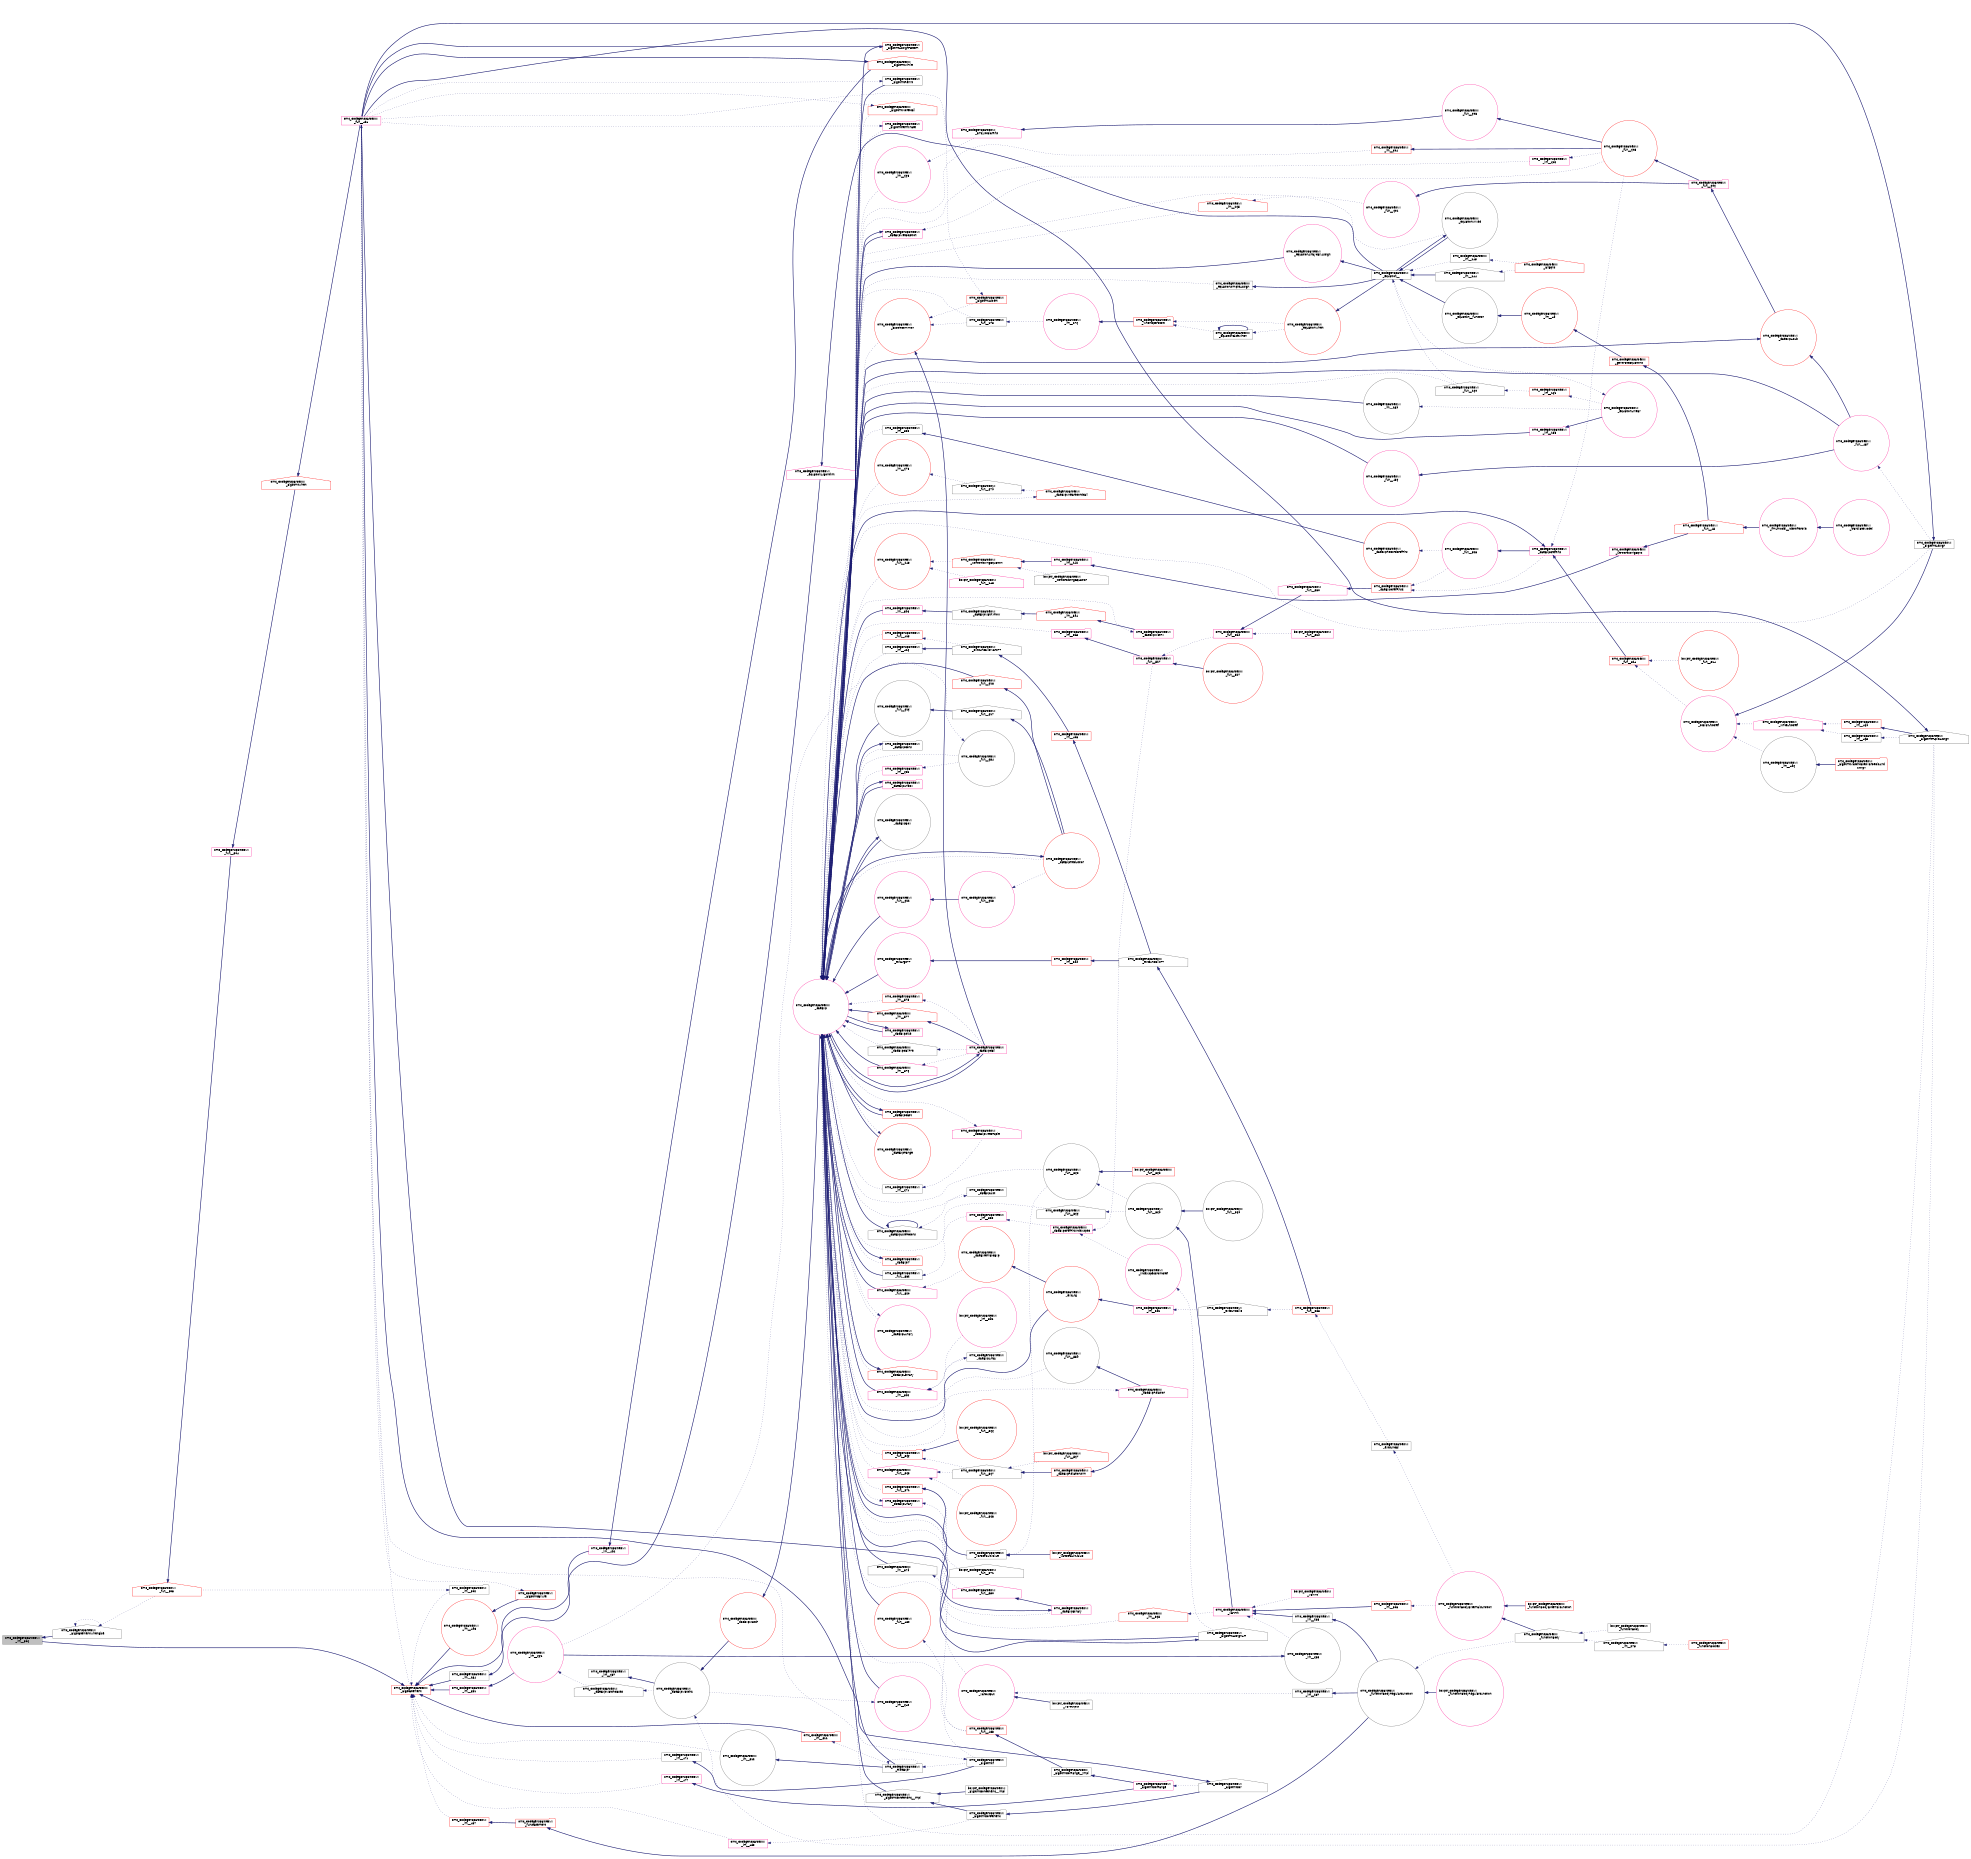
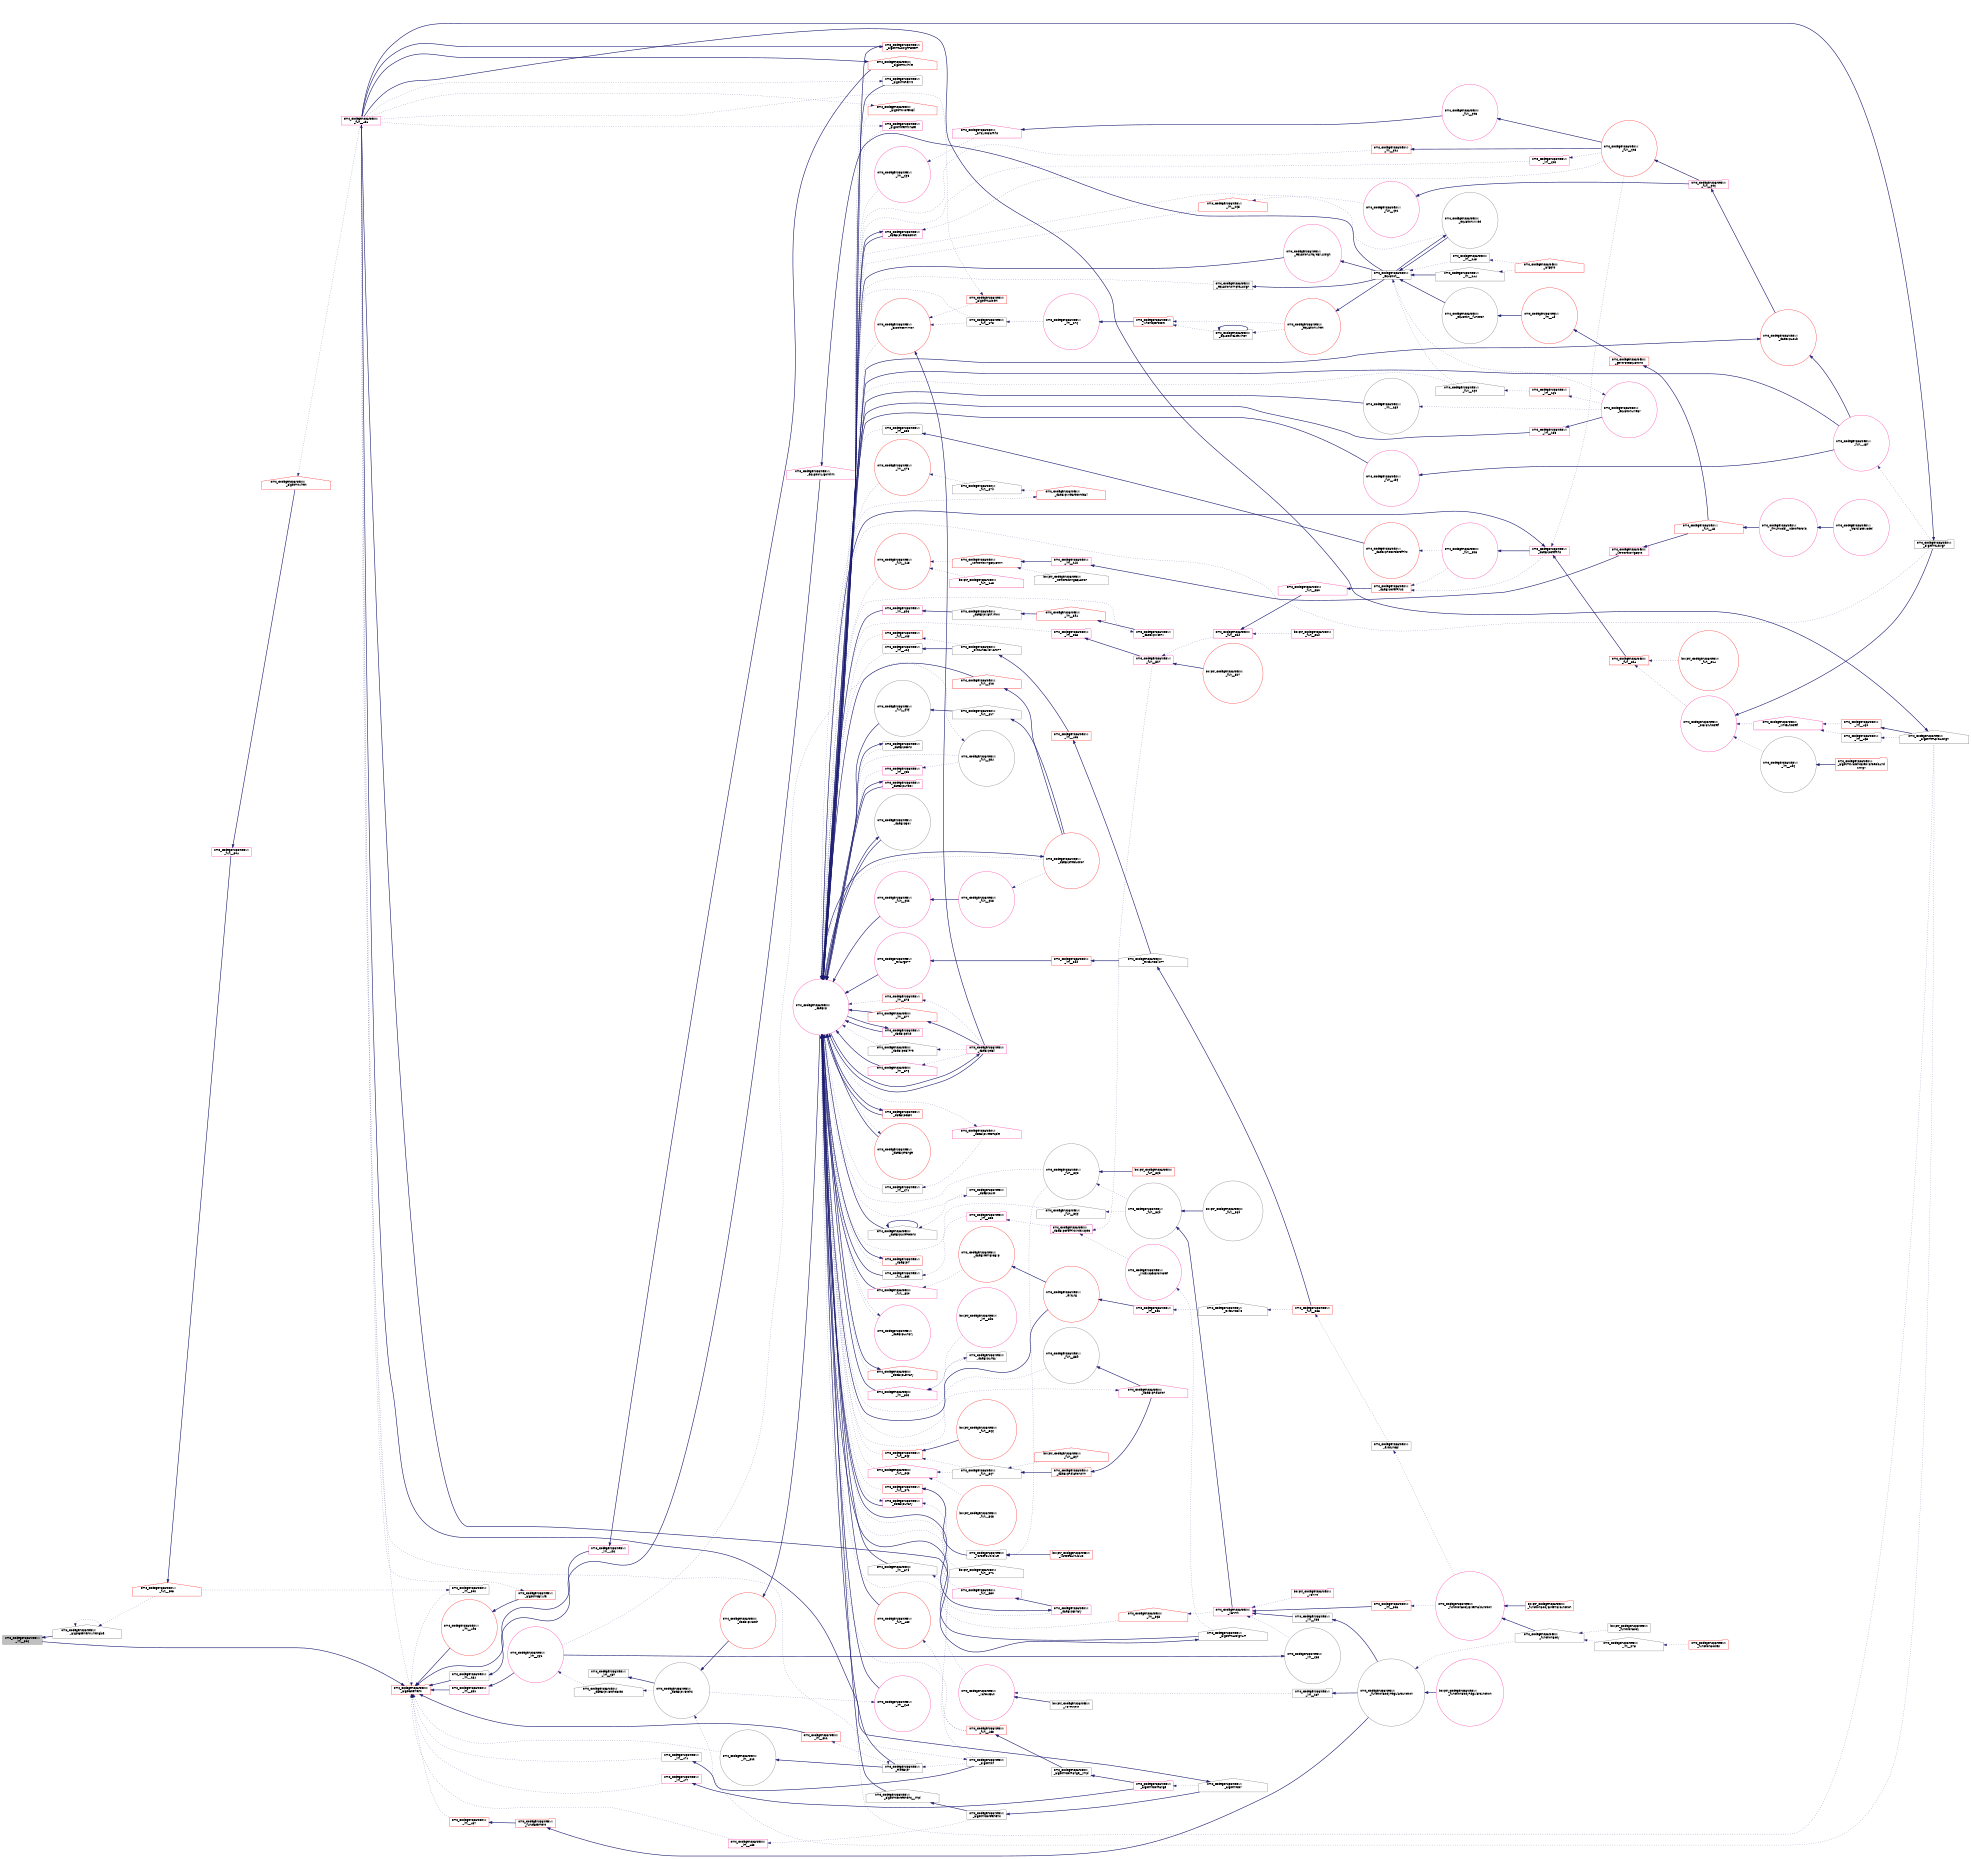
edge "omc_CodegenSparseFMI _fun__454" -> "omc_CodegenSparseFMI _algStmtWhen": style bold -> dotted
node "boxptr_CodegenSparseFMI _algStmtForGeneric__impl": removed
